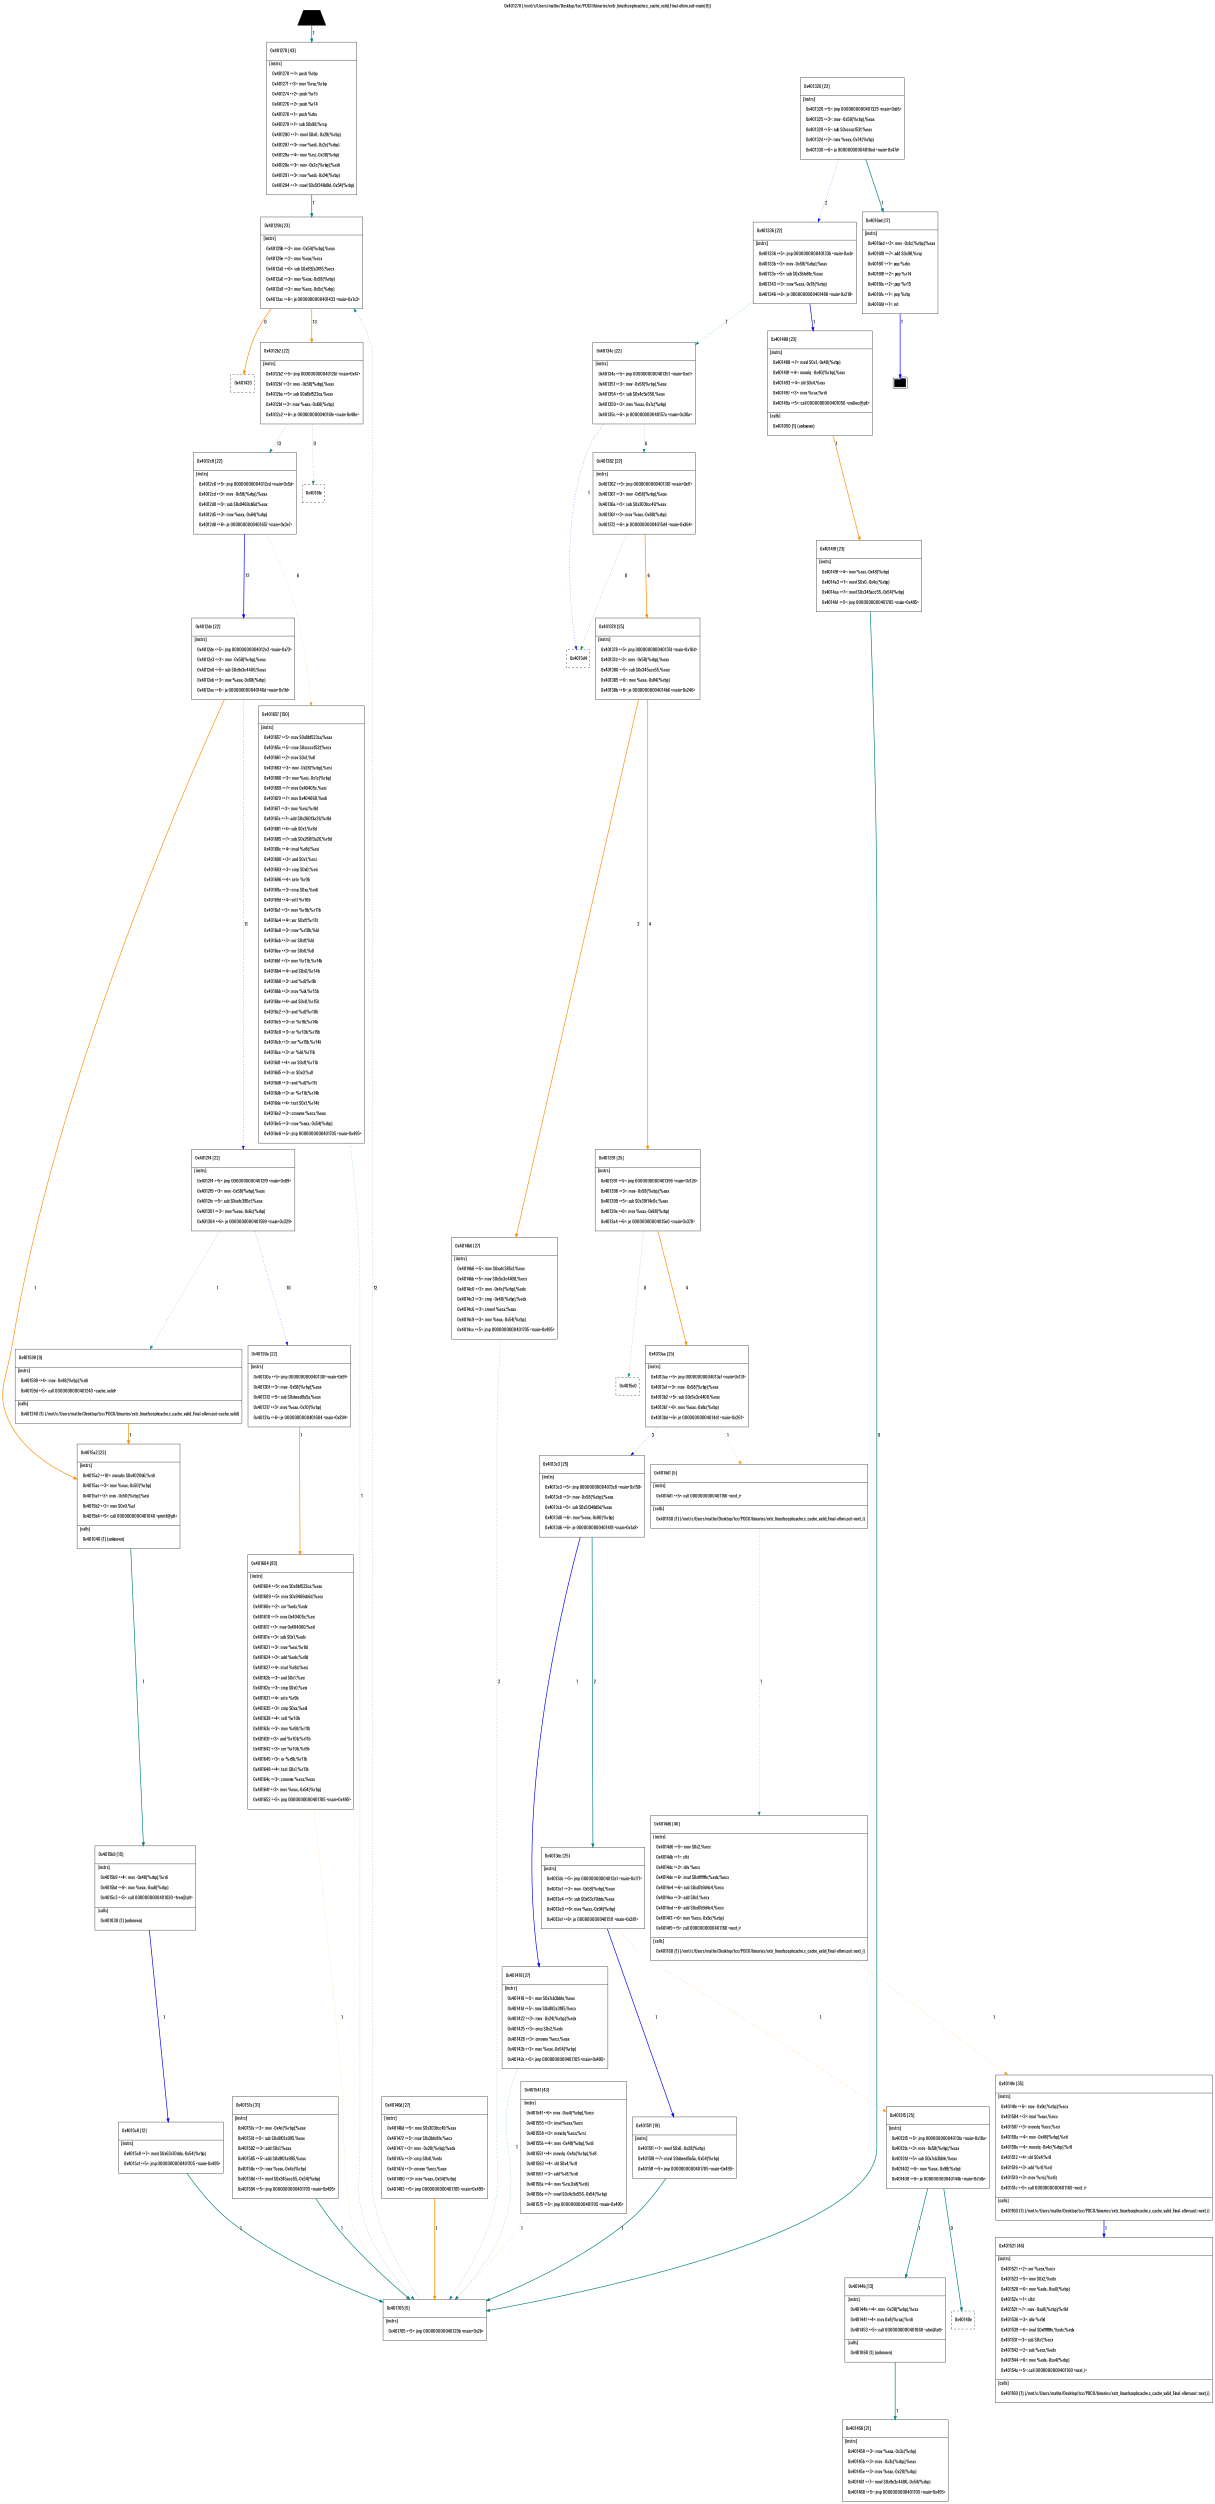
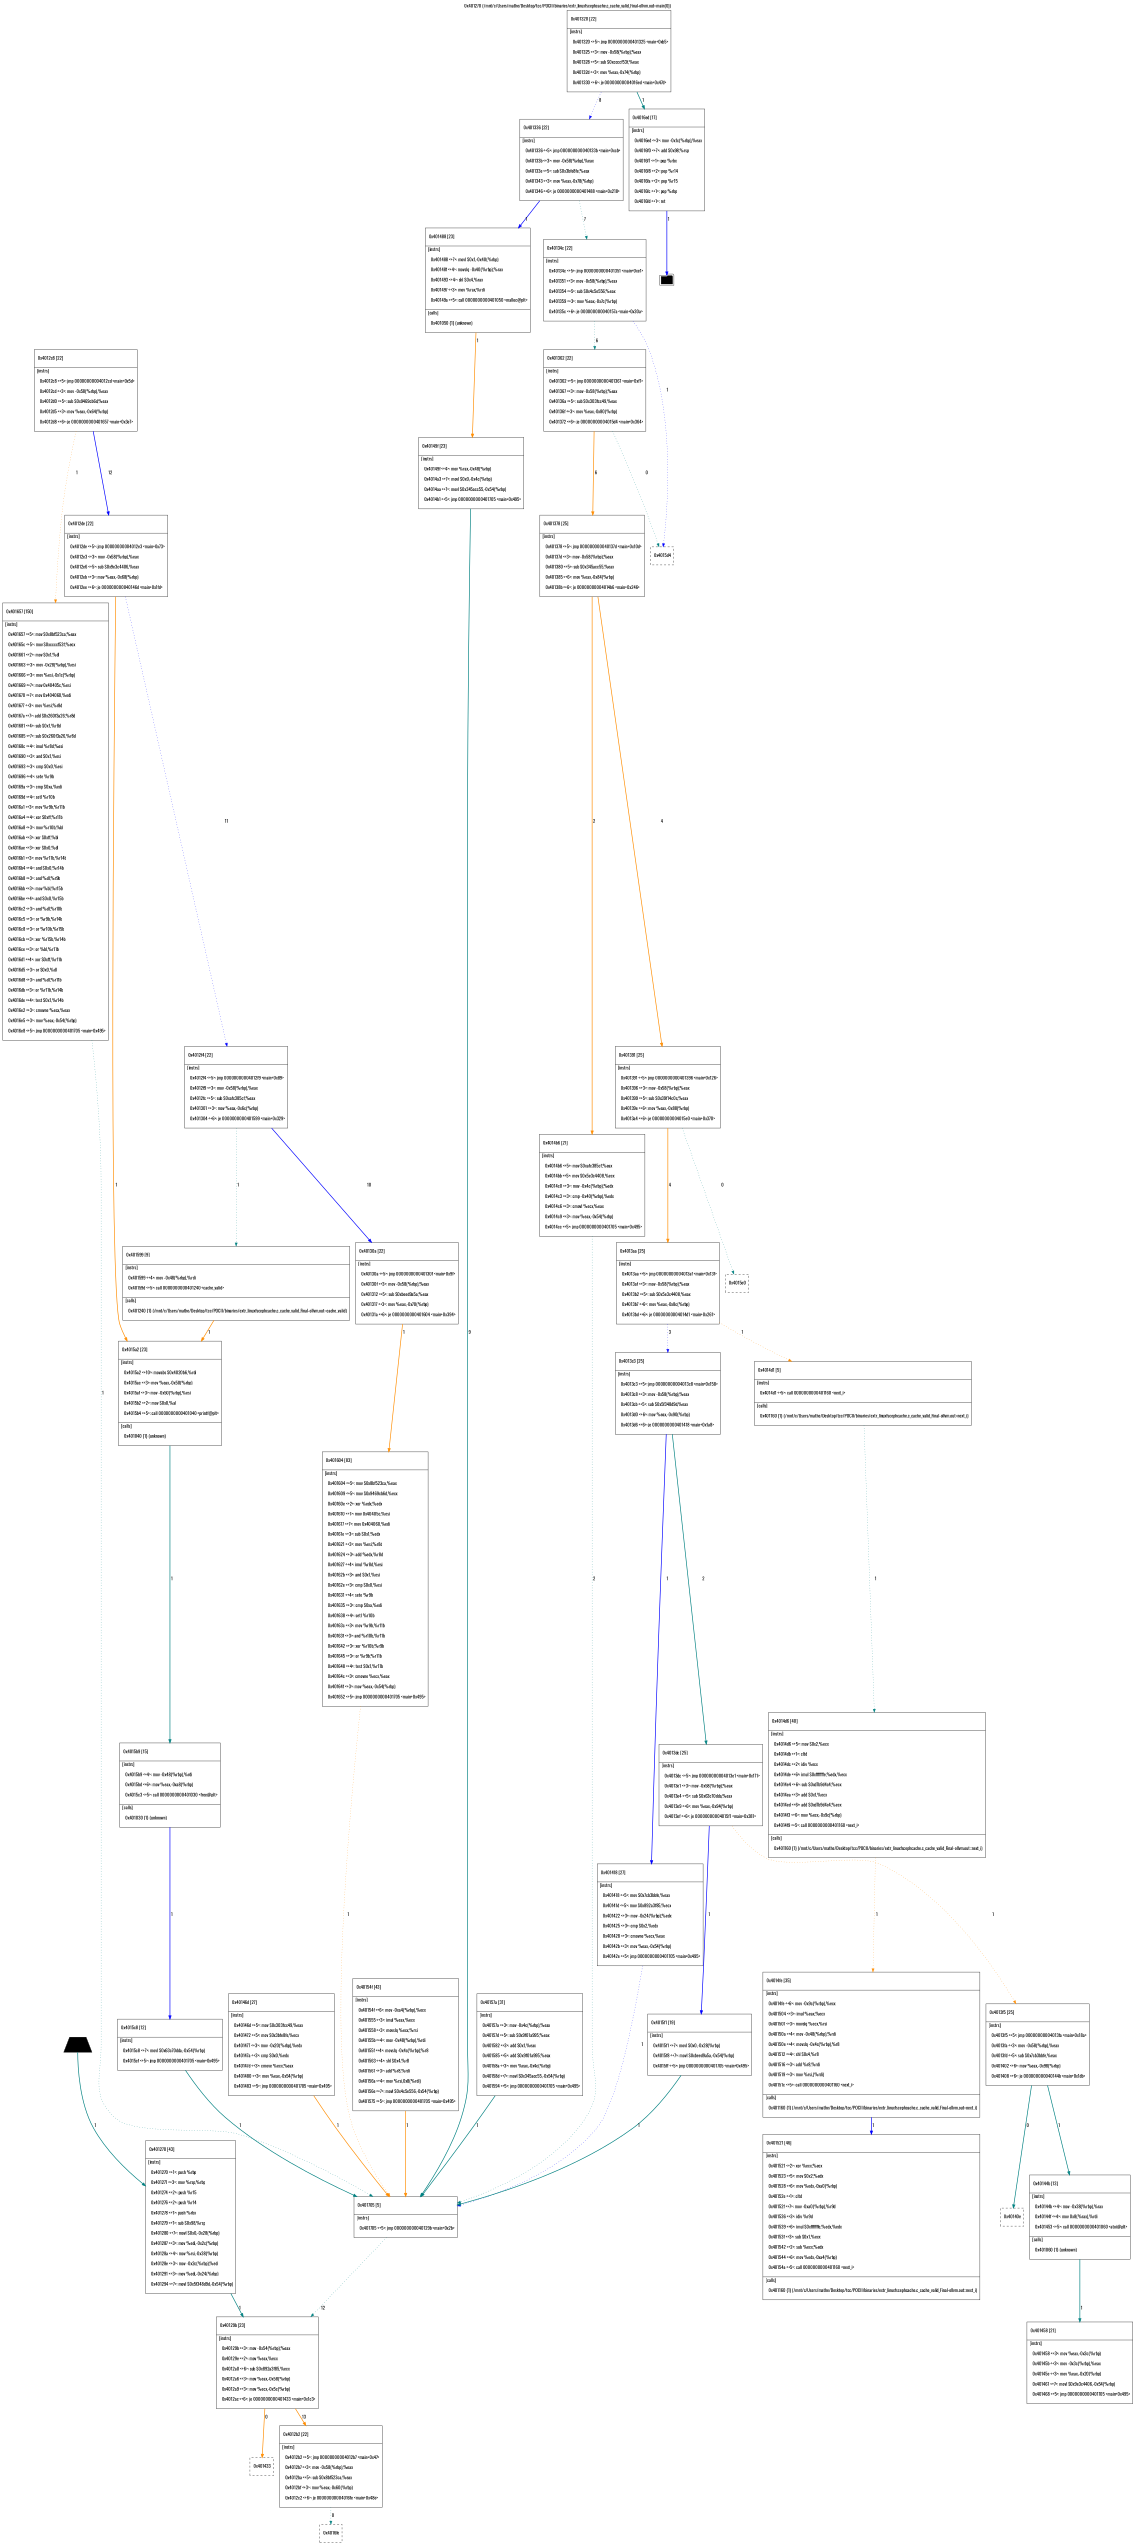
edge "0x401320 [22]" -> "0x401336 [22]": label " 2" -> " 8"
edge "0x4012b2 [22]" -> "0x4012c8 [22]": removed, label "13"
edge "0x4012c8 [22]" -> "0x401657 [150]": label " 6" -> " 1"
edge "0x4012f4 [22]" -> "0x40130a [22]": style dotted -> bold
edge "0x401418 [27]" -> "0x401705 [5]": color teal -> blue
edge "0x40154f [43]" -> "0x401705 [5]": style dotted -> bold
